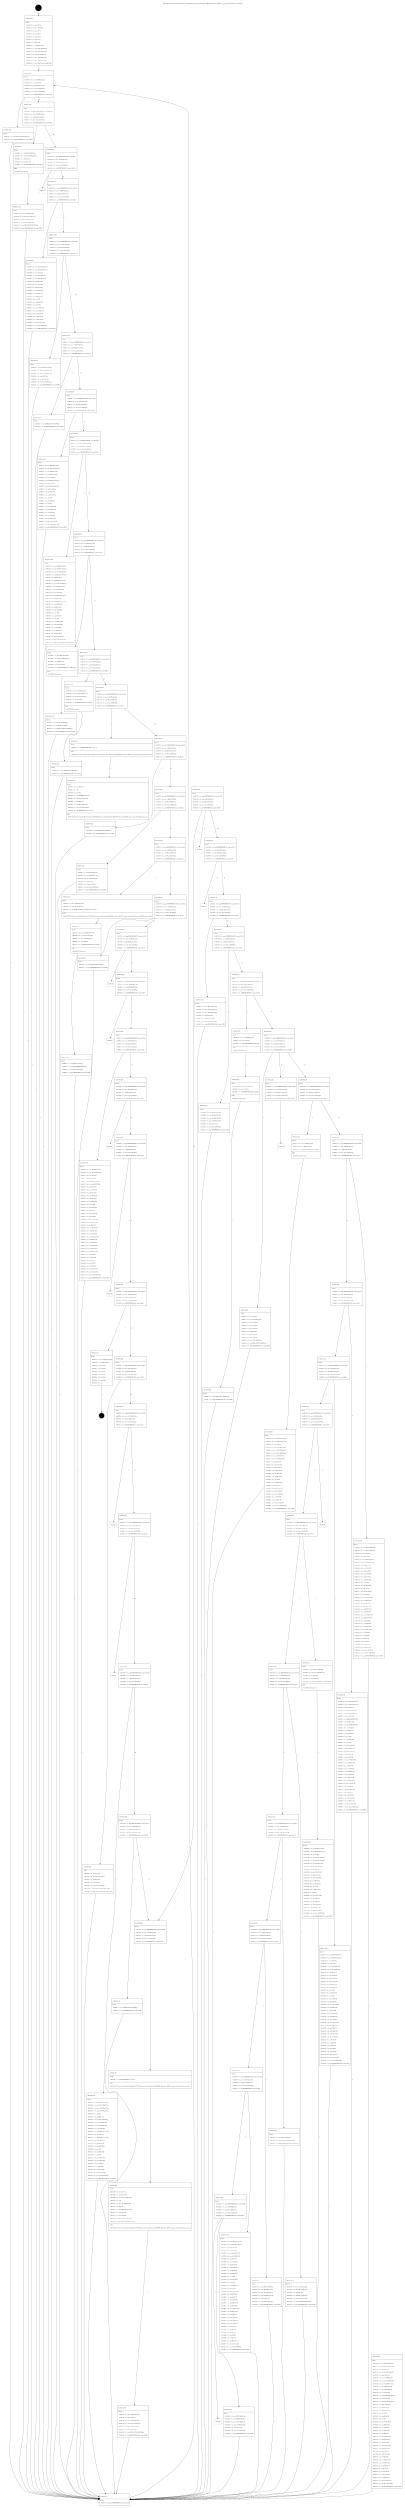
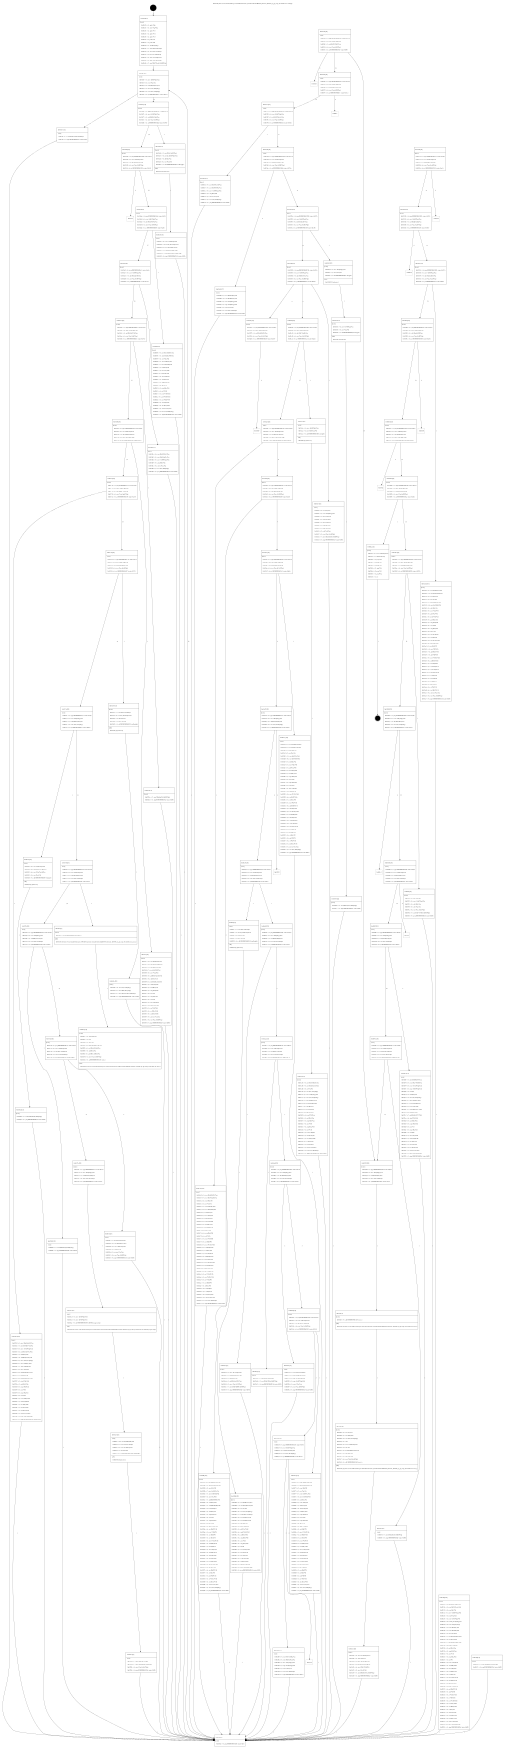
node "0x4017d8 [28]": removed
